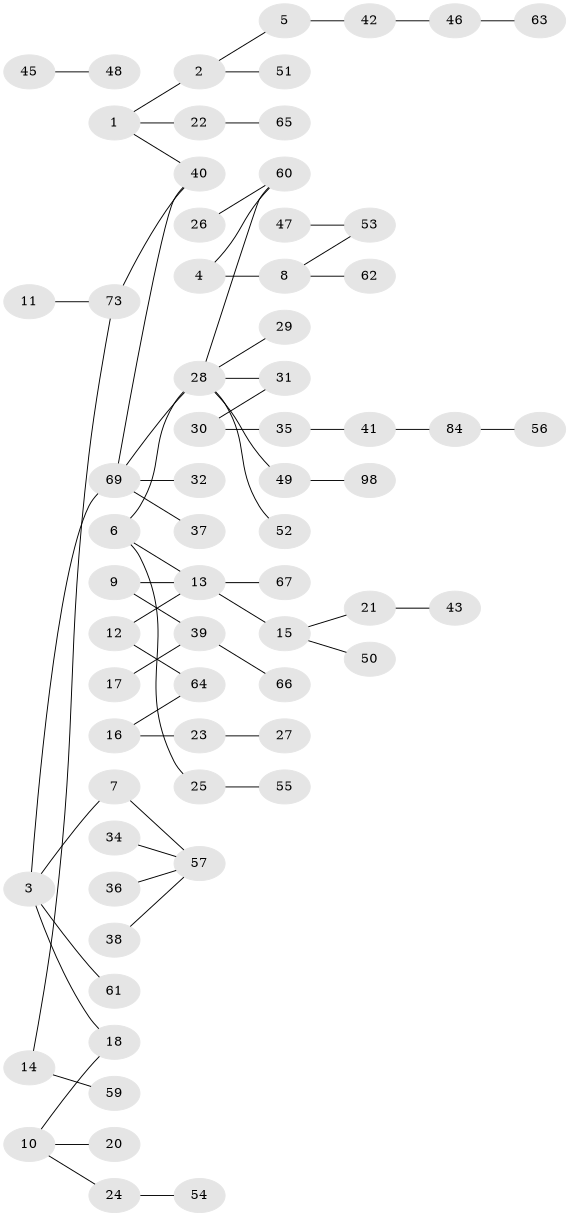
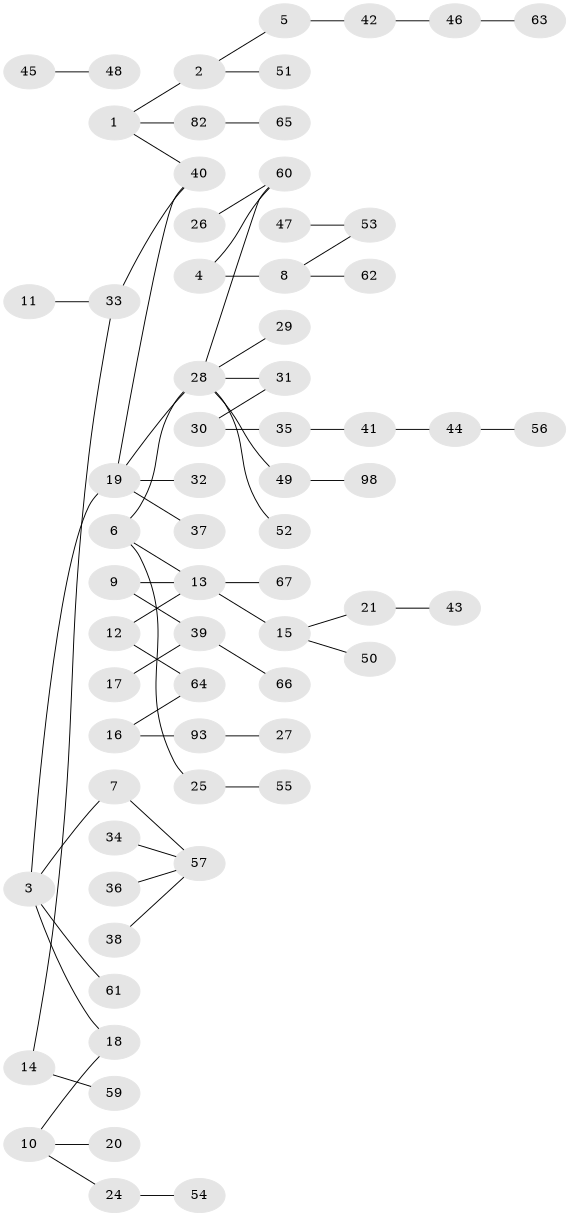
node "22": label "22" -> "82"
node "73": label "73" -> "33"
node "84": label "84" -> "44"
node "69": label "69" -> "19"
node "23": label "23" -> "93"
